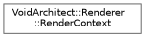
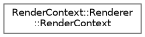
node "VoidArchitect::Renderer ::RenderContext": label "VoidArchitect::Renderer ::RenderContext" -> "RenderContext::Renderer ::RenderContext"
